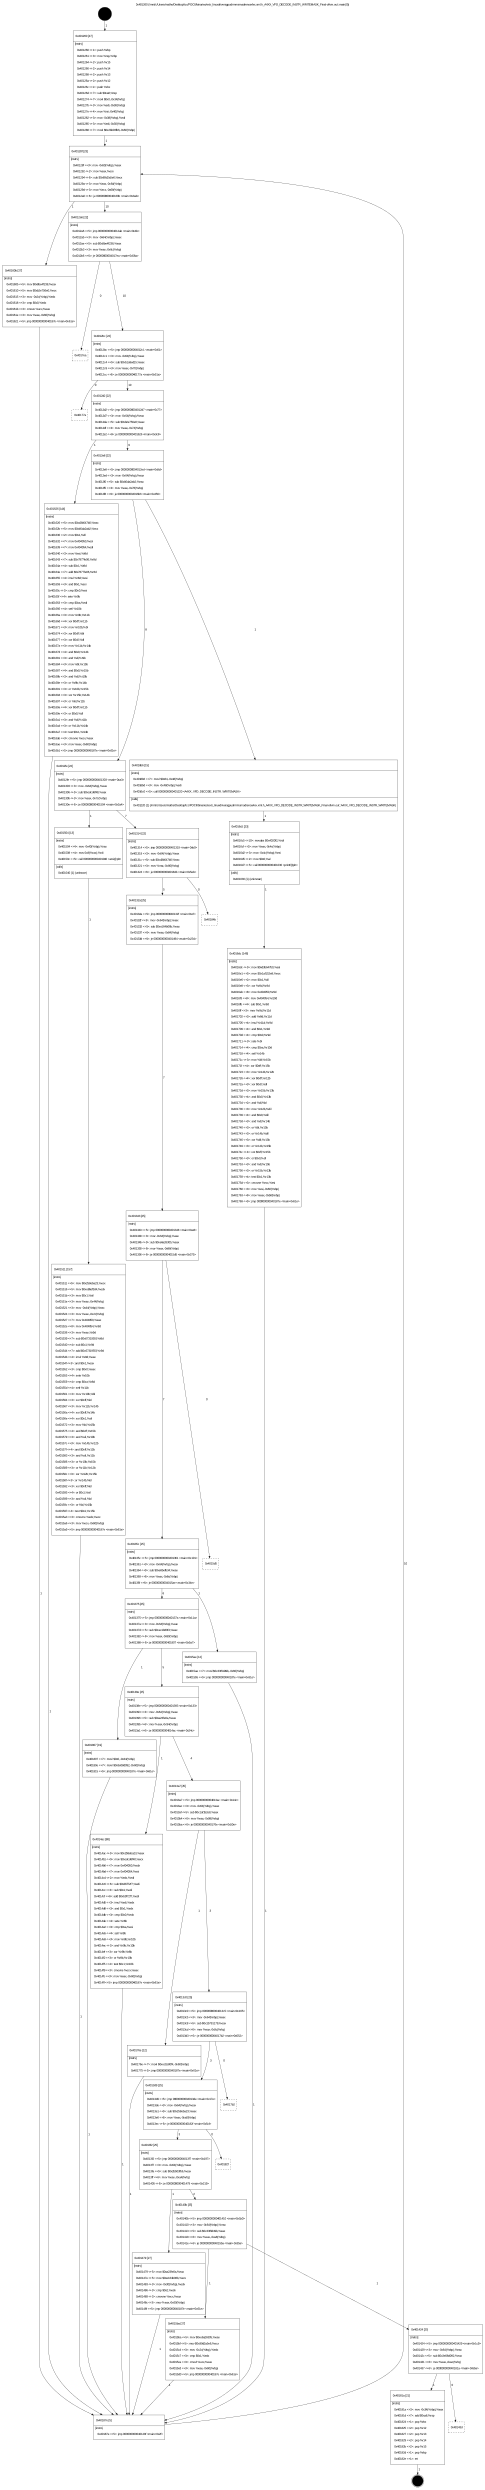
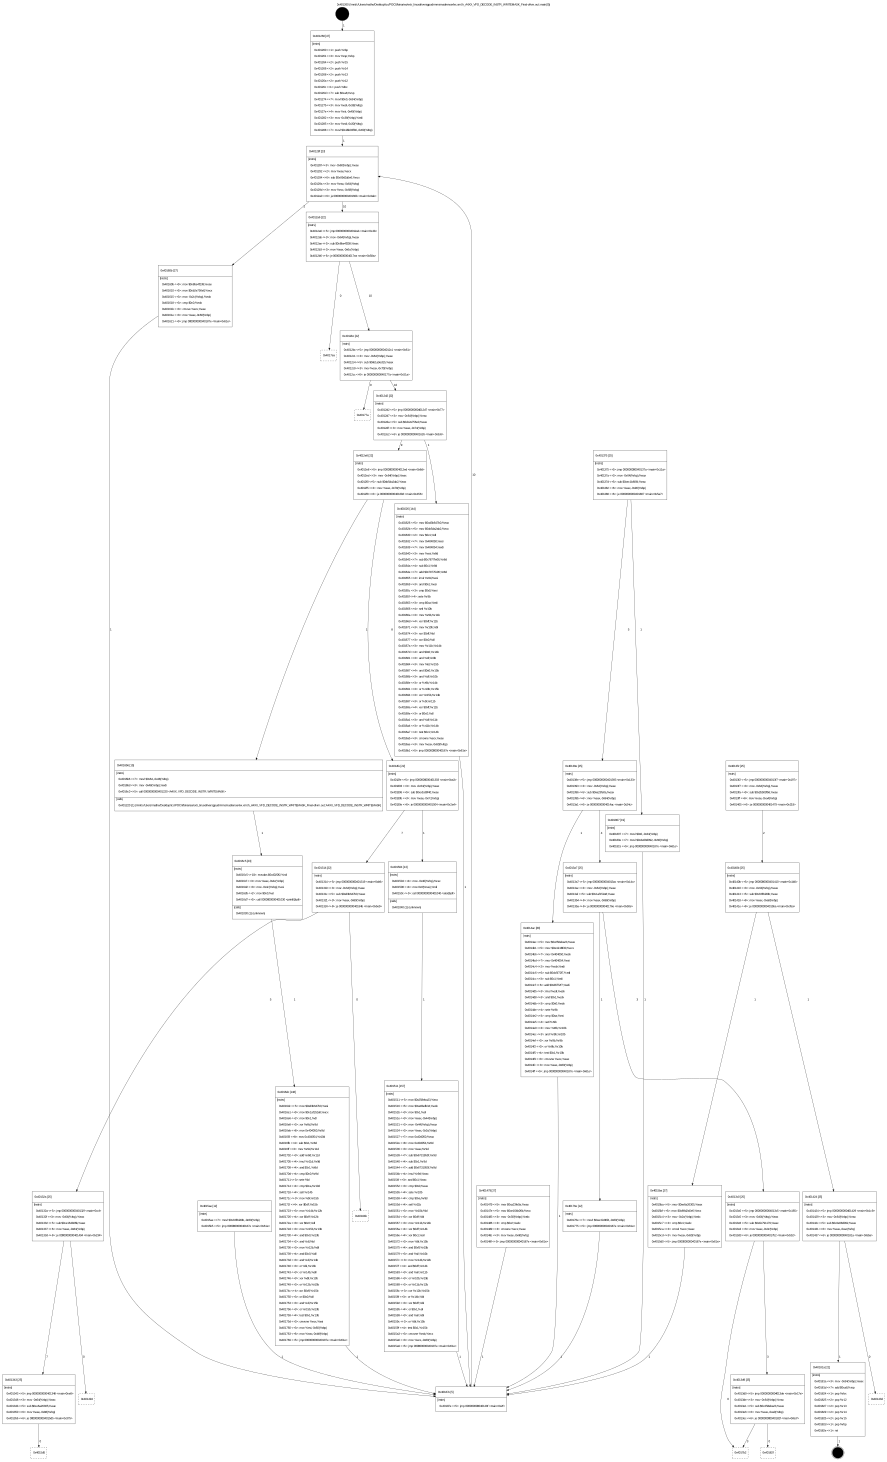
node "0x401494": added
node "0x40135c [25]": removed
edge "0x4013d9 [25]" -> "0x4013f2 [25]": now "0x4013d9 [25]" -> "0x4017b2"
edge "0x4013f2 [25]" -> "0x401479 [27]": removed, label "1"
